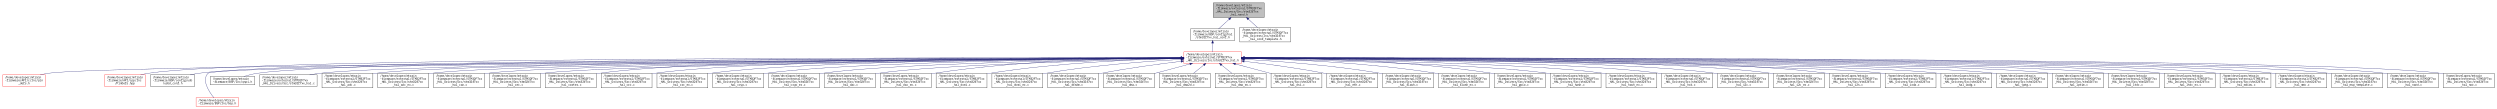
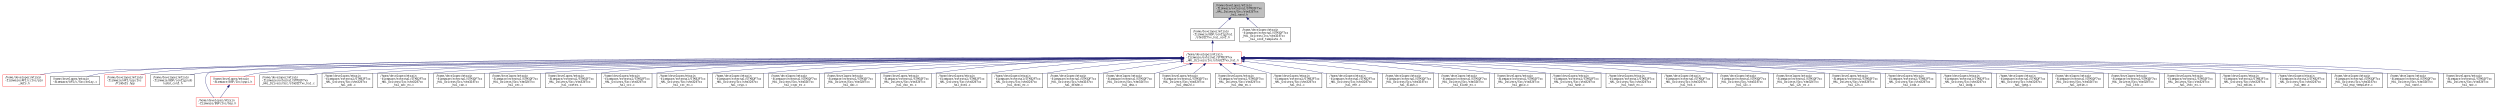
node "/home/developer/mtrain -firmware/API/c/Src/delay.c": added
node "/home/developer/mtrain -firmware/BSP/Inc/qspi.h": color black -> red
edge "/home/developer/mtrain -firmware/BSP/Inc/bsp.h" -> "/home/developer/mtrain -firmware/BSP/Inc/qspi.h": added
